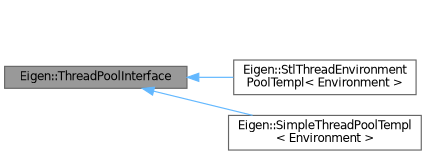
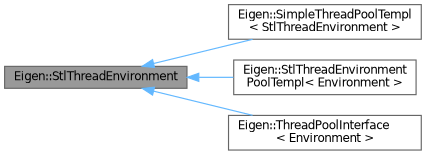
node "Eigen::SimpleThreadPoolTempl < StlThreadEnvironment >": added
node "Eigen::ThreadPoolInterface": label "Eigen::ThreadPoolInterface" -> "Eigen::StlThreadEnvironment"
node "Eigen::SimpleThreadPoolTempl < Environment >": label "Eigen::SimpleThreadPoolTempl < Environment >" -> "Eigen::ThreadPoolInterface < Environment >"
